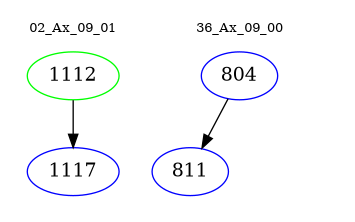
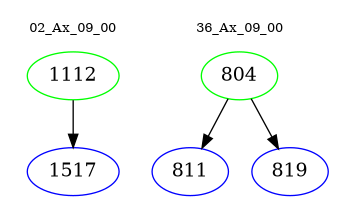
cluster "02_Ax_09_01": label "02_Ax_09_01" -> "02_Ax_09_00"
node "804": color blue -> green
node "1117": label "1117" -> "1517"
node "819": added
